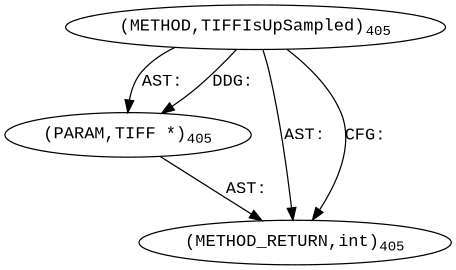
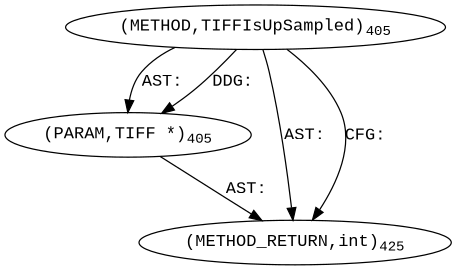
node "(METHOD_RETURN,int)": text "405" -> "425"
